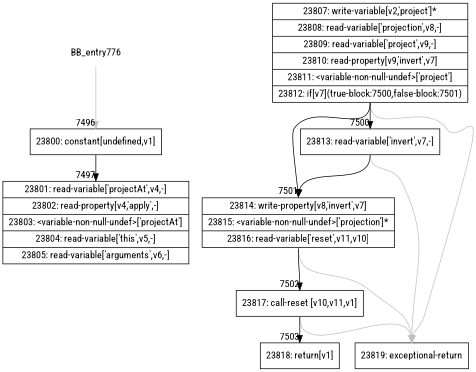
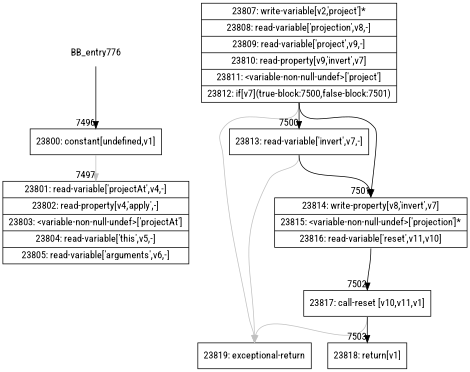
edge "BB_entry776" -> "23800: constant[undefined,v1]": color gray -> black
edge "23800: constant[undefined,v1]" -> "23801: read-variable['projectAt',v4,-]": color black -> gray
edge "23814: write-property[v8,'invert',v7]" -> "23819: exceptional-return": removed
